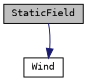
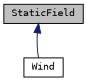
edge "StaticField" -> "Wind": reversed
